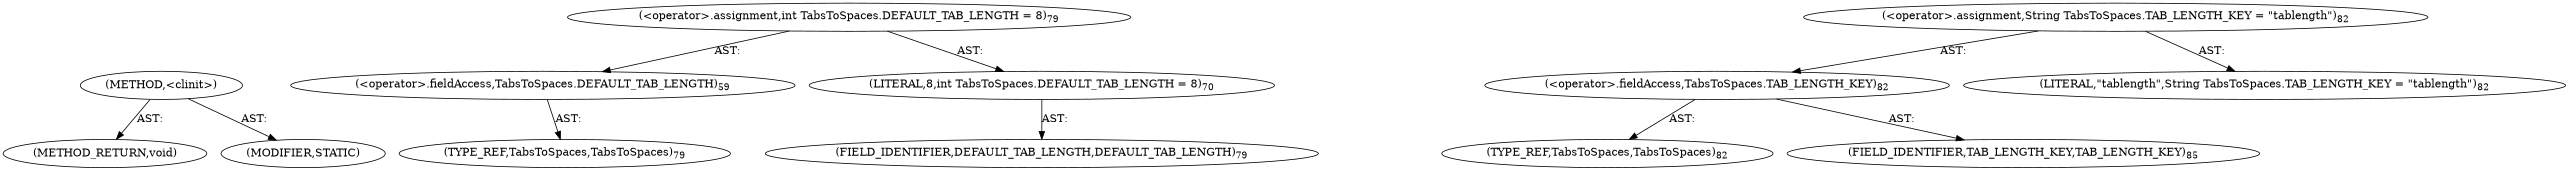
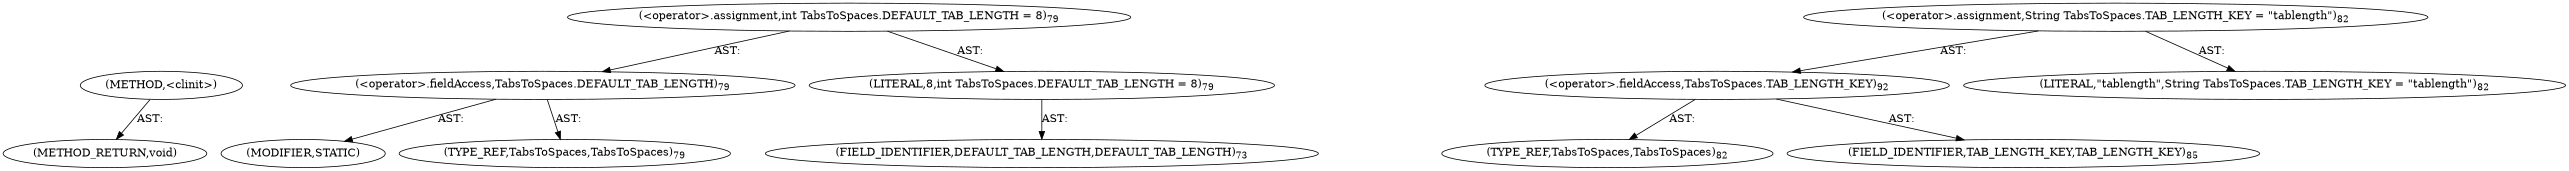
node "(<operator>.fieldAccess,TabsToSpaces.DEFAULT_TAB_LENGTH)": text "59" -> "79"
node "(LITERAL,8,int TabsToSpaces.DEFAULT_TAB_LENGTH = 8)": text "70" -> "79"
node "(<operator>.fieldAccess,TabsToSpaces.TAB_LENGTH_KEY)": text "82" -> "92"
edge "(METHOD,<clinit>)" -> "(MODIFIER,STATIC)": now "(<operator>.fieldAccess,TabsToSpaces.DEFAULT_TAB_LENGTH)" -> "(MODIFIER,STATIC)"
node "(FIELD_IDENTIFIER,DEFAULT_TAB_LENGTH,DEFAULT_TAB_LENGTH)": text "79" -> "73"
